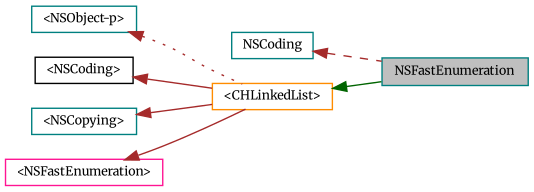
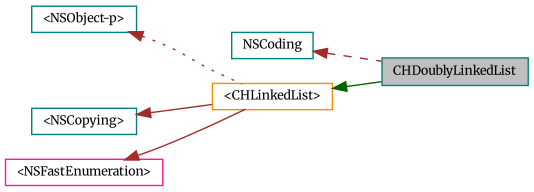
node "<NSCoding>": removed
node "NSFastEnumeration": label "NSFastEnumeration" -> "CHDoublyLinkedList"
